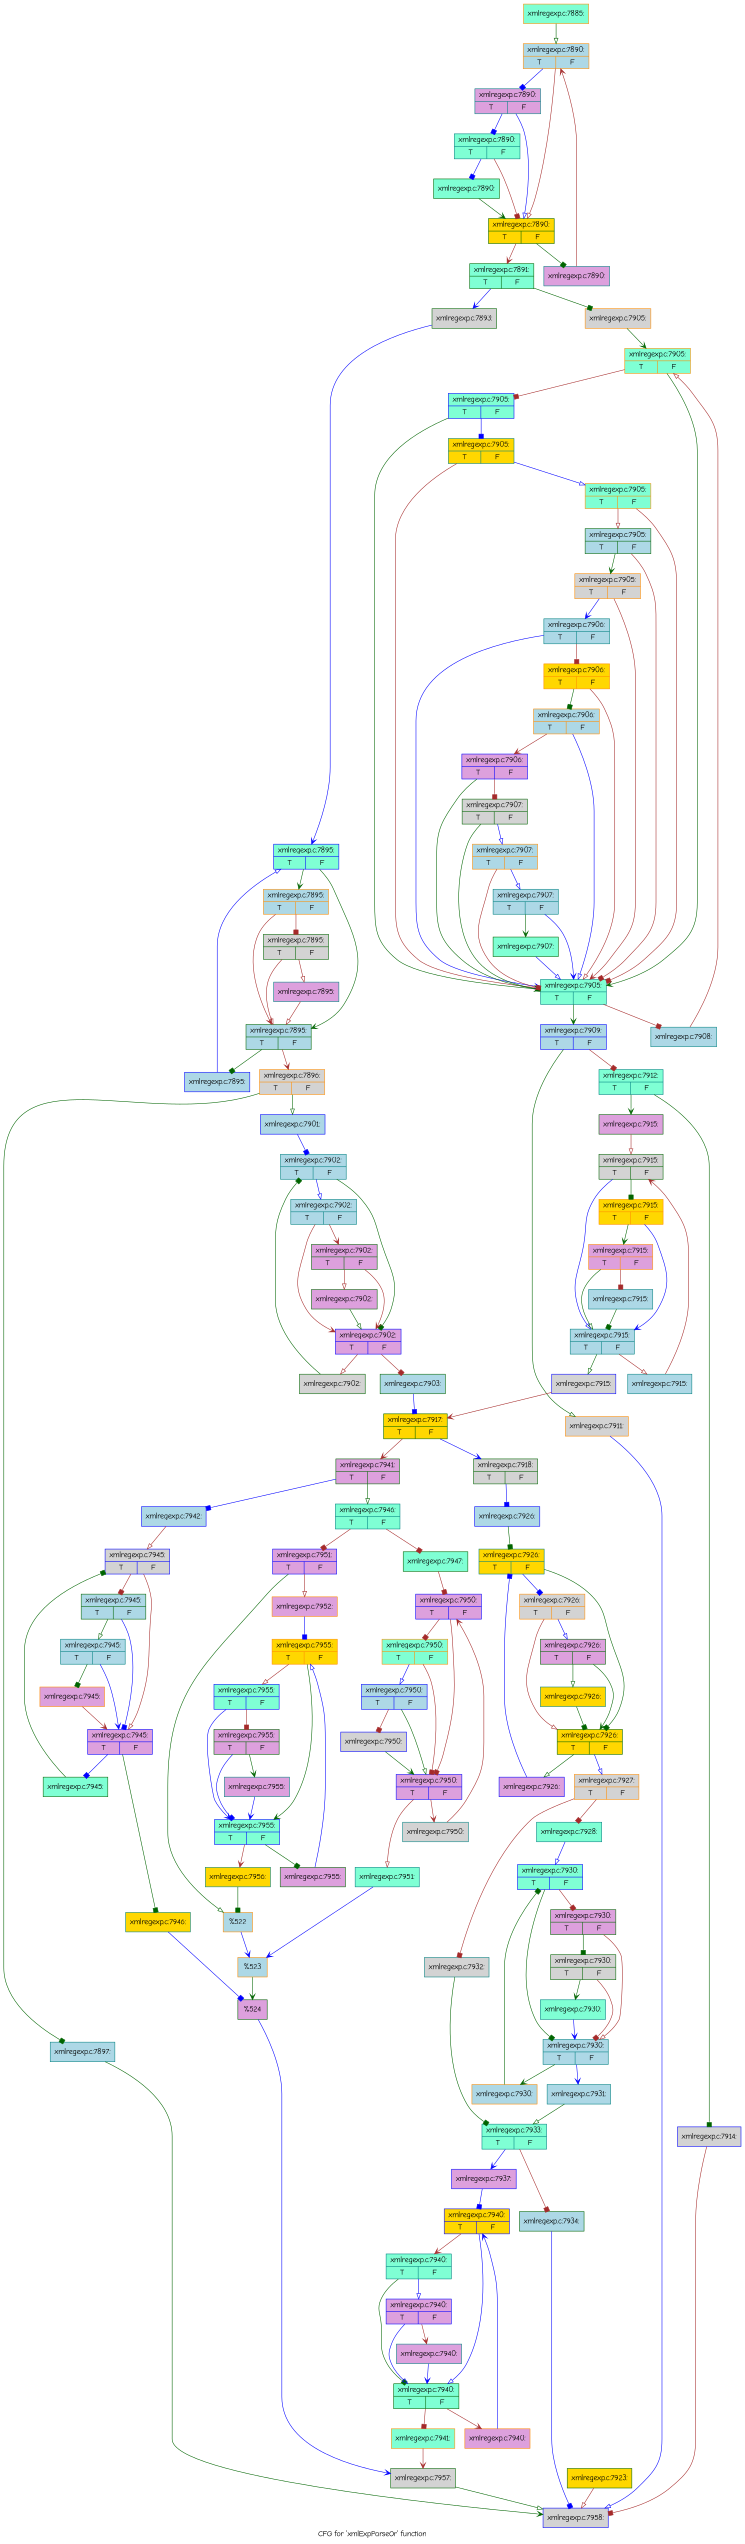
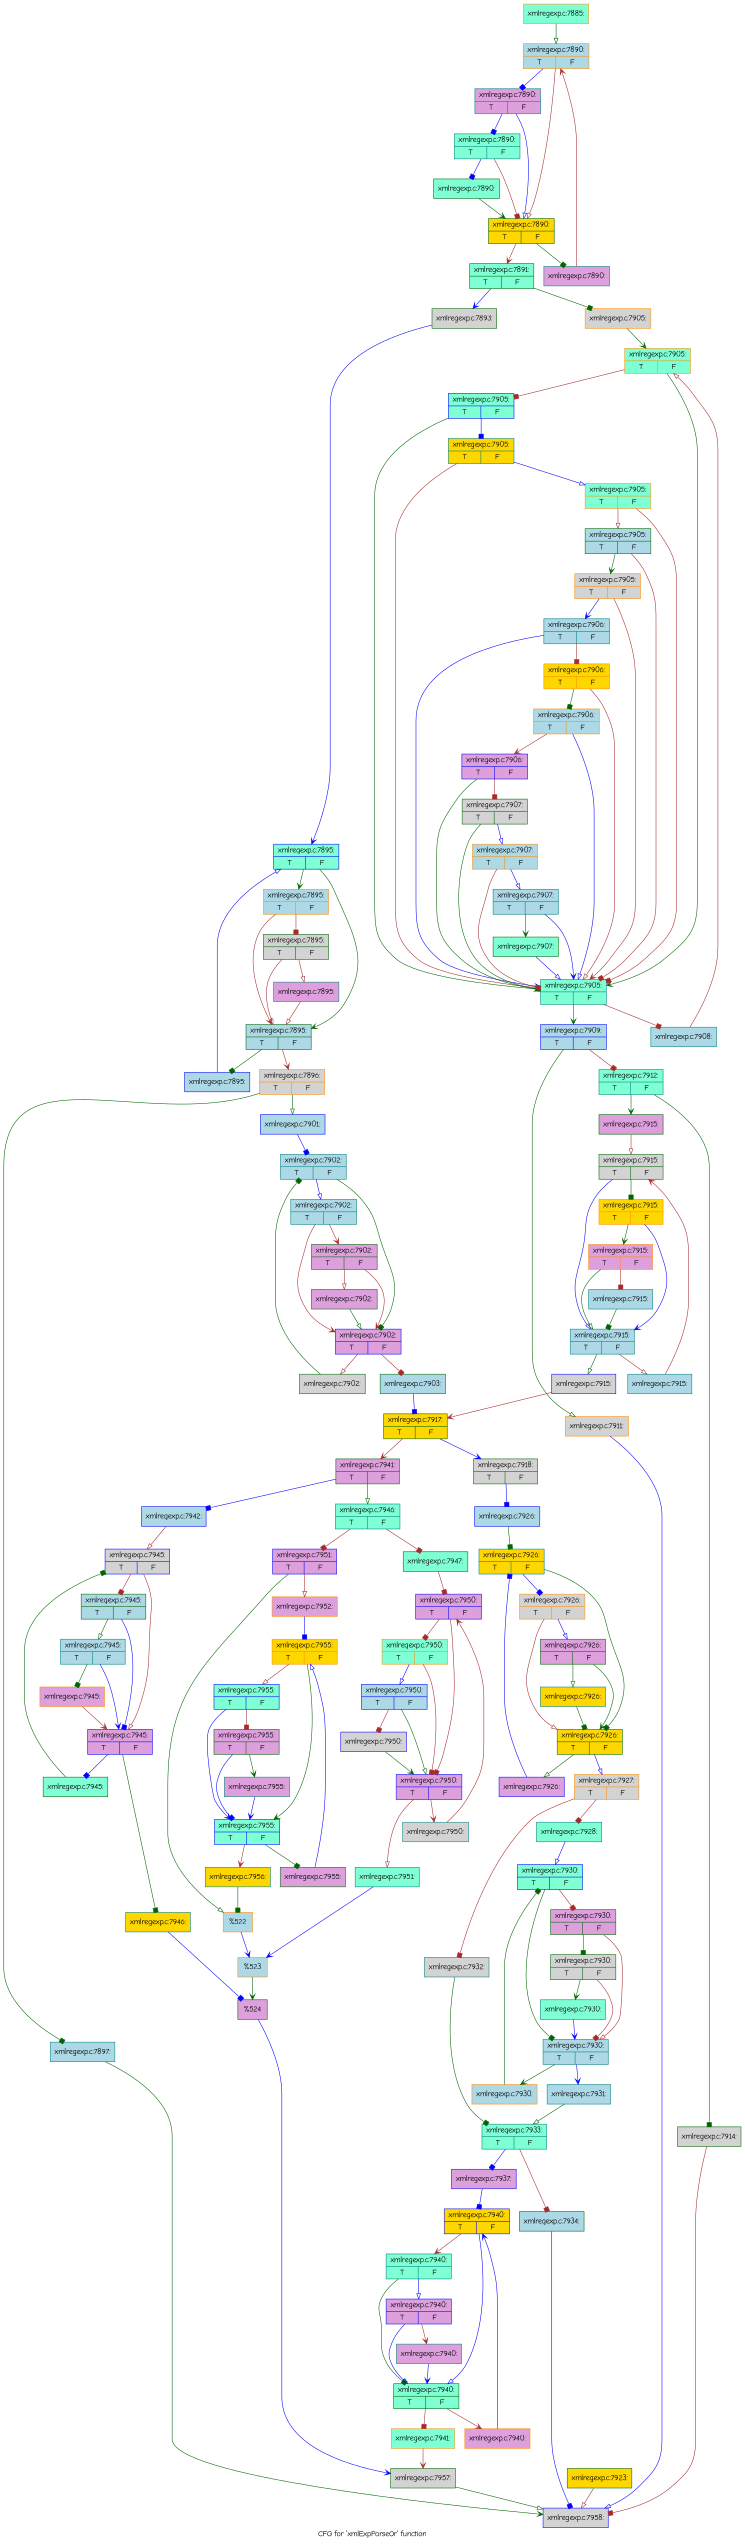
node "xmlregexp.c:7914:": color blue -> darkgreen
edge "xmlregexp.c:7933:" -> "xmlregexp.c:7937:": arrowhead vee -> box
